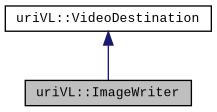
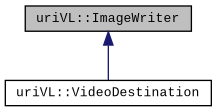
edge "uriVL::ImageWriter" -> "uriVL::VideoDestination": reversed
